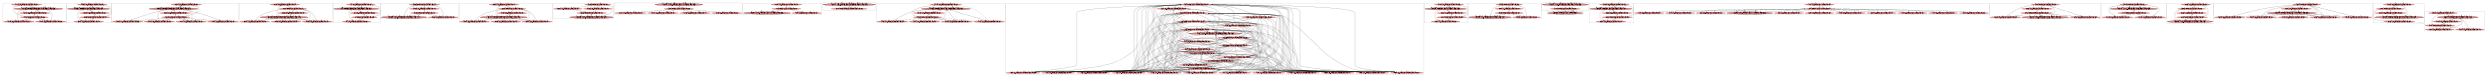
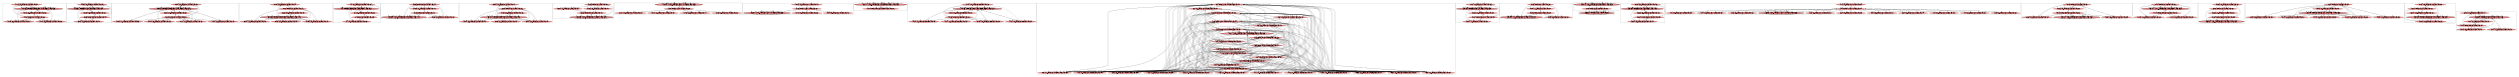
node "[100/101]  %9 = load i32**, i32*** %b, align 8, !dbg !1338": added
